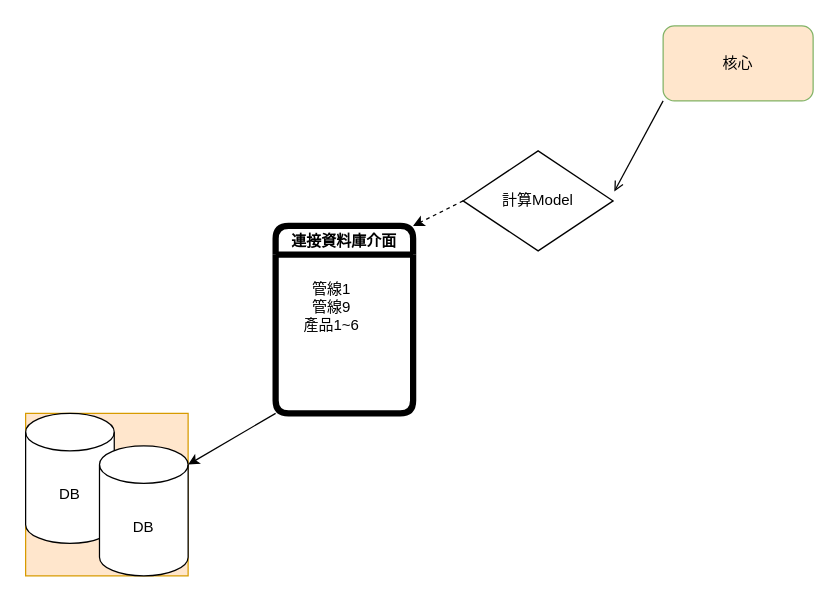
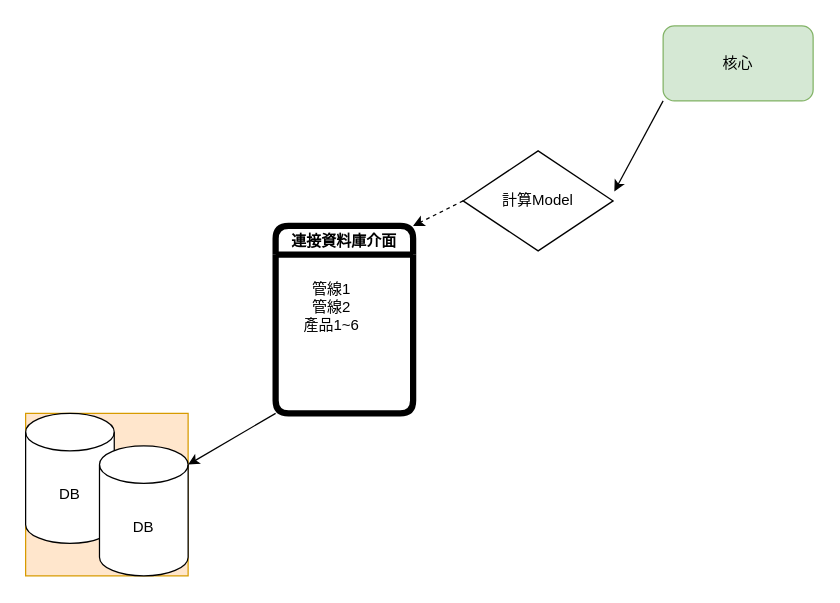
node "核心": fillcolor #ffe6cc -> #d5e8d4
edge "核心" -> "計算Model": arrowhead open -> classic
node "管線1 管線9 產品1~6": label "管線1 管線9 產品1~6" -> "管線1 管線2 產品1~6"
